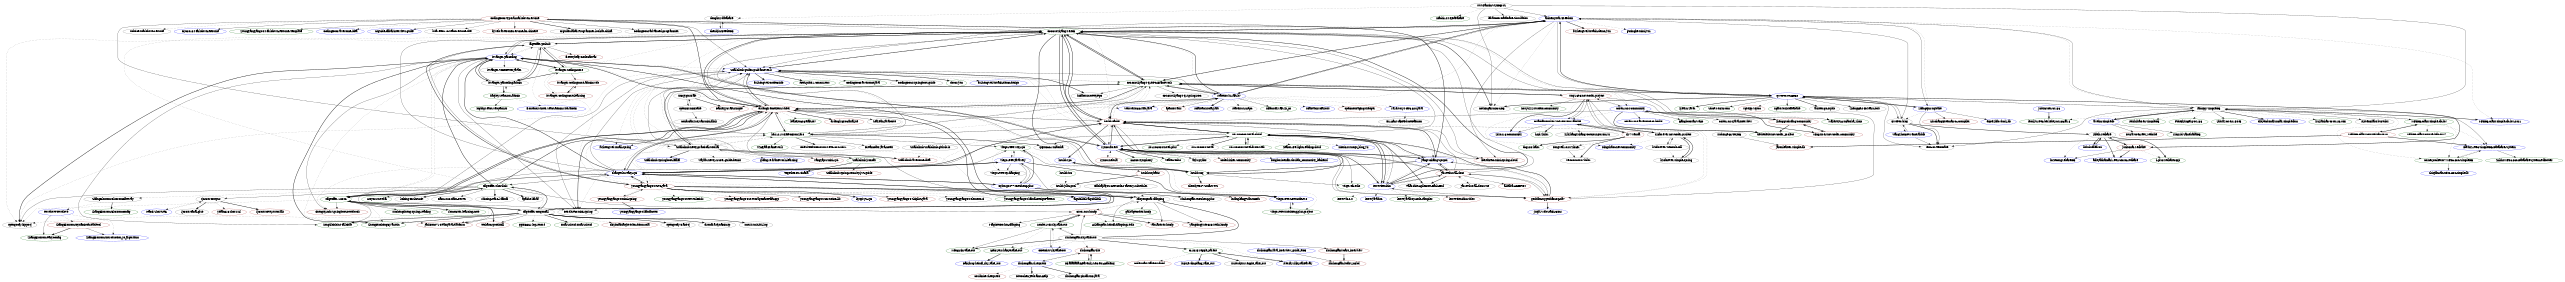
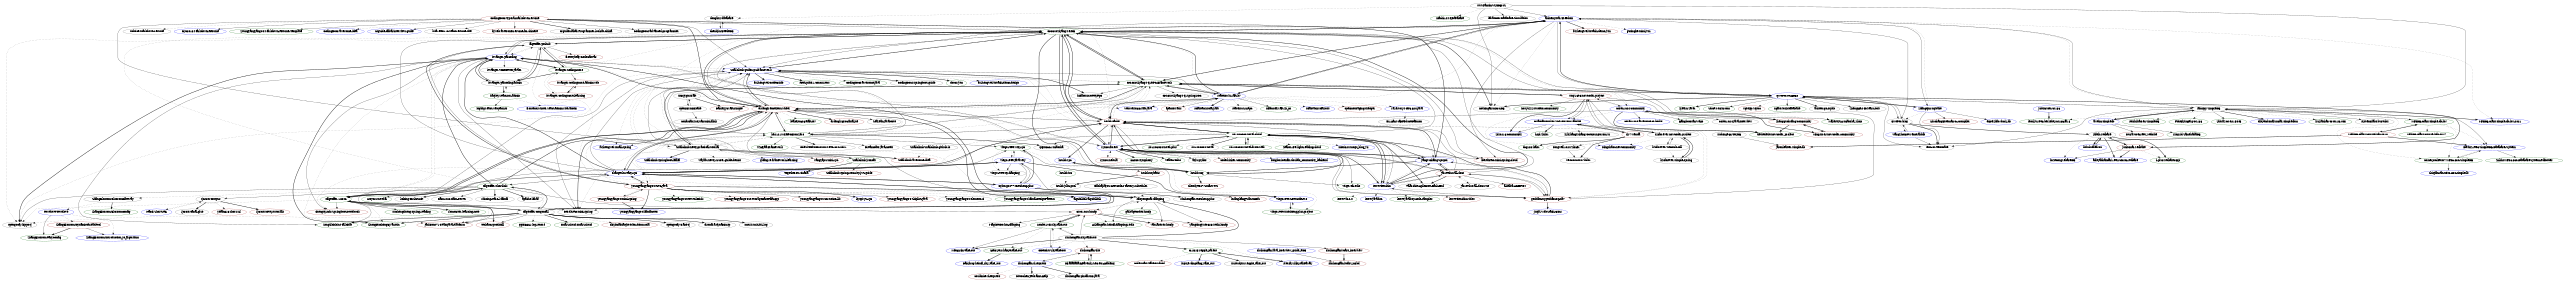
edge "itwanger/paicoding" -> "rymcu/forest": style bold -> dotted
edge "youngyangyang04/RPC-Java" -> "viego1999/Leetcode-Pro": now "youngyangyang04/RPC-Java" -> "youngyangyang04/kamanotes"
node "Meng-Xin/take-out": color darkgreen -> blue
